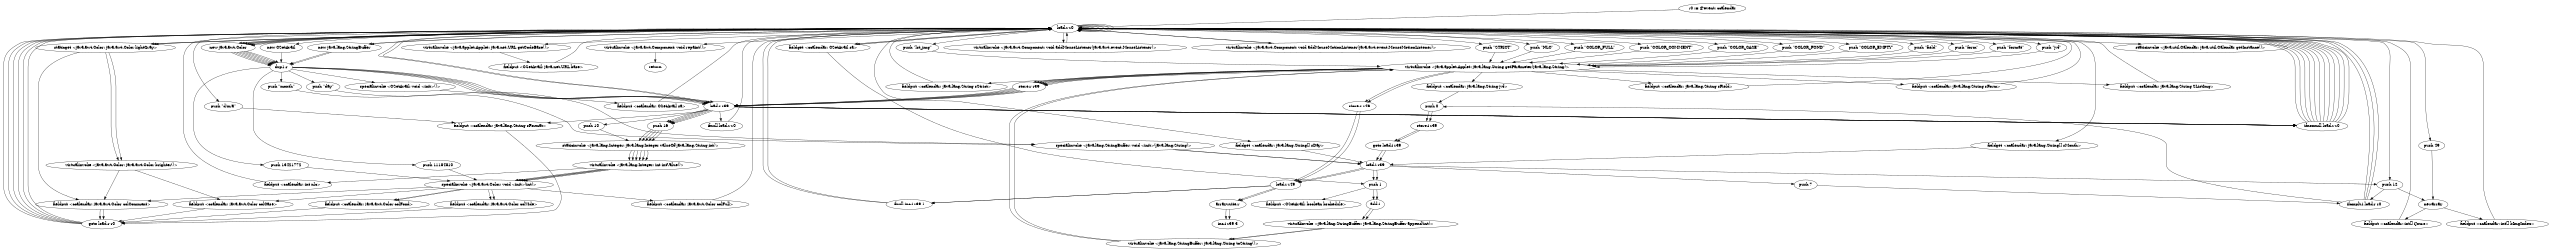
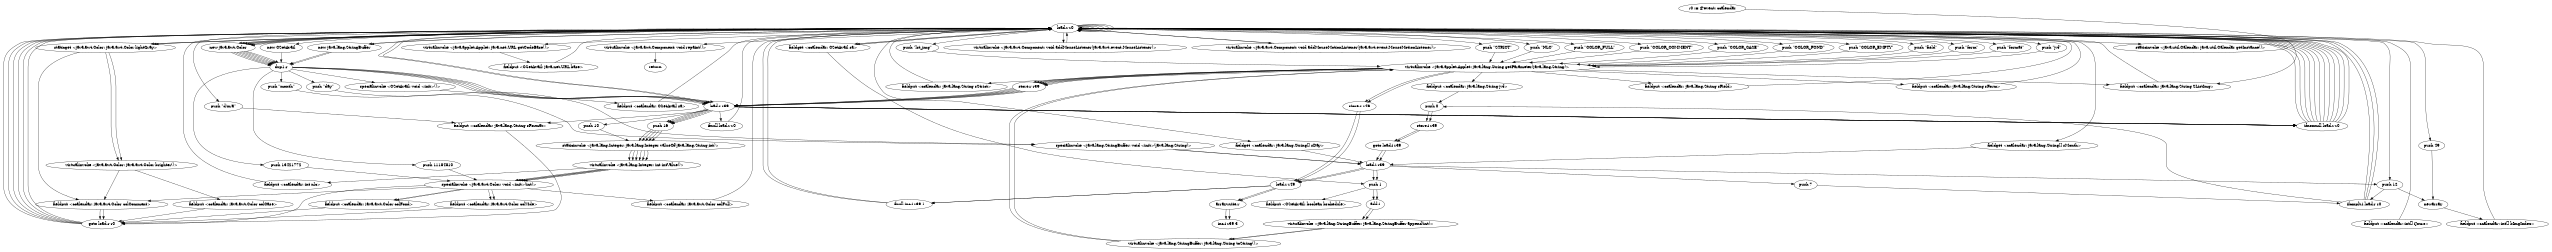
edge "r0 := @event: ccalendar" -> "load.r r0": now "r0 := @event: ccalendar" -> "fieldput <ccalendar: java.lang.String SListImg>"
edge "specialinvoke <java.awt.Color: void <init>(int)>" -> "fieldput <ccalendar: java.awt.Color colCase>": now "specialinvoke <java.awt.Color: void <init>(int)>" -> "goto load.r r0"
edge "newarray" -> "fieldput <ccalendar: int[] iJours>": removed
